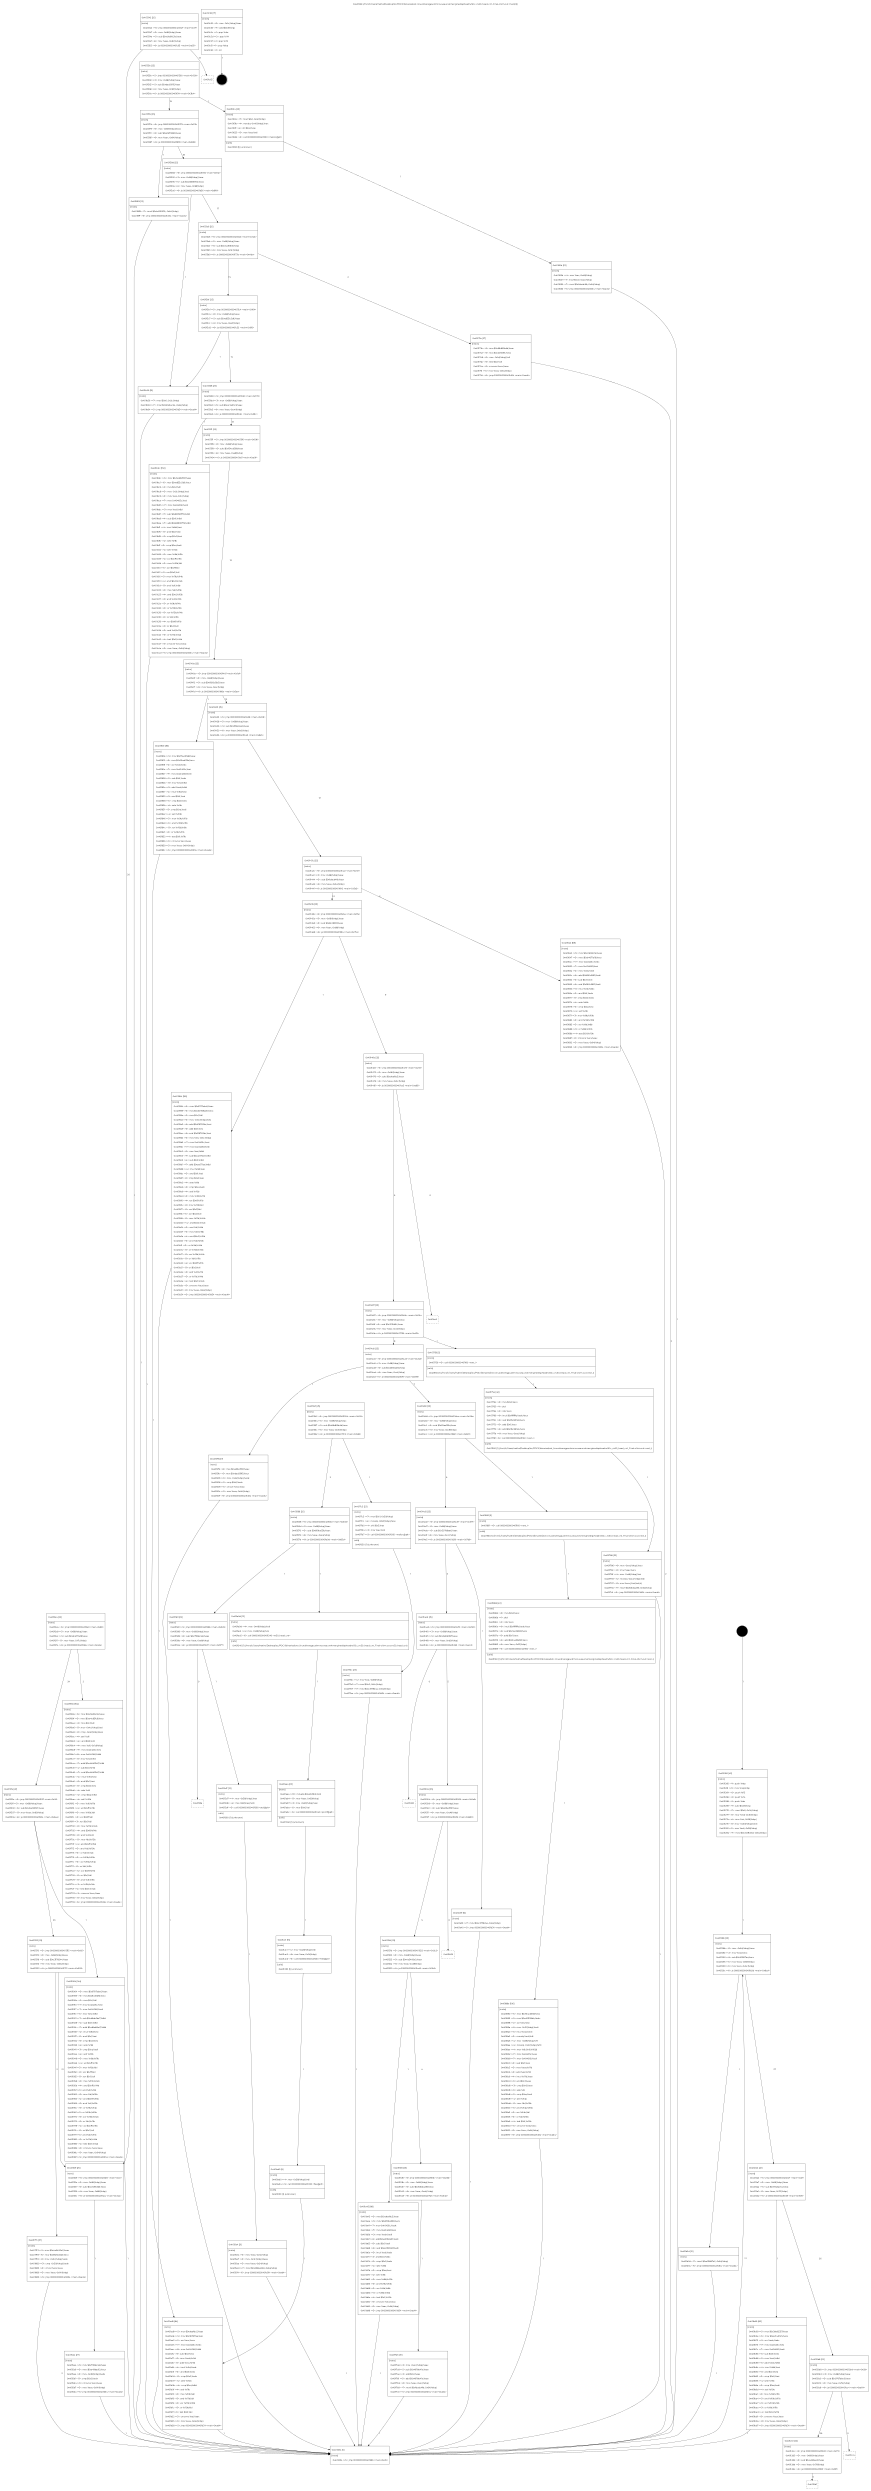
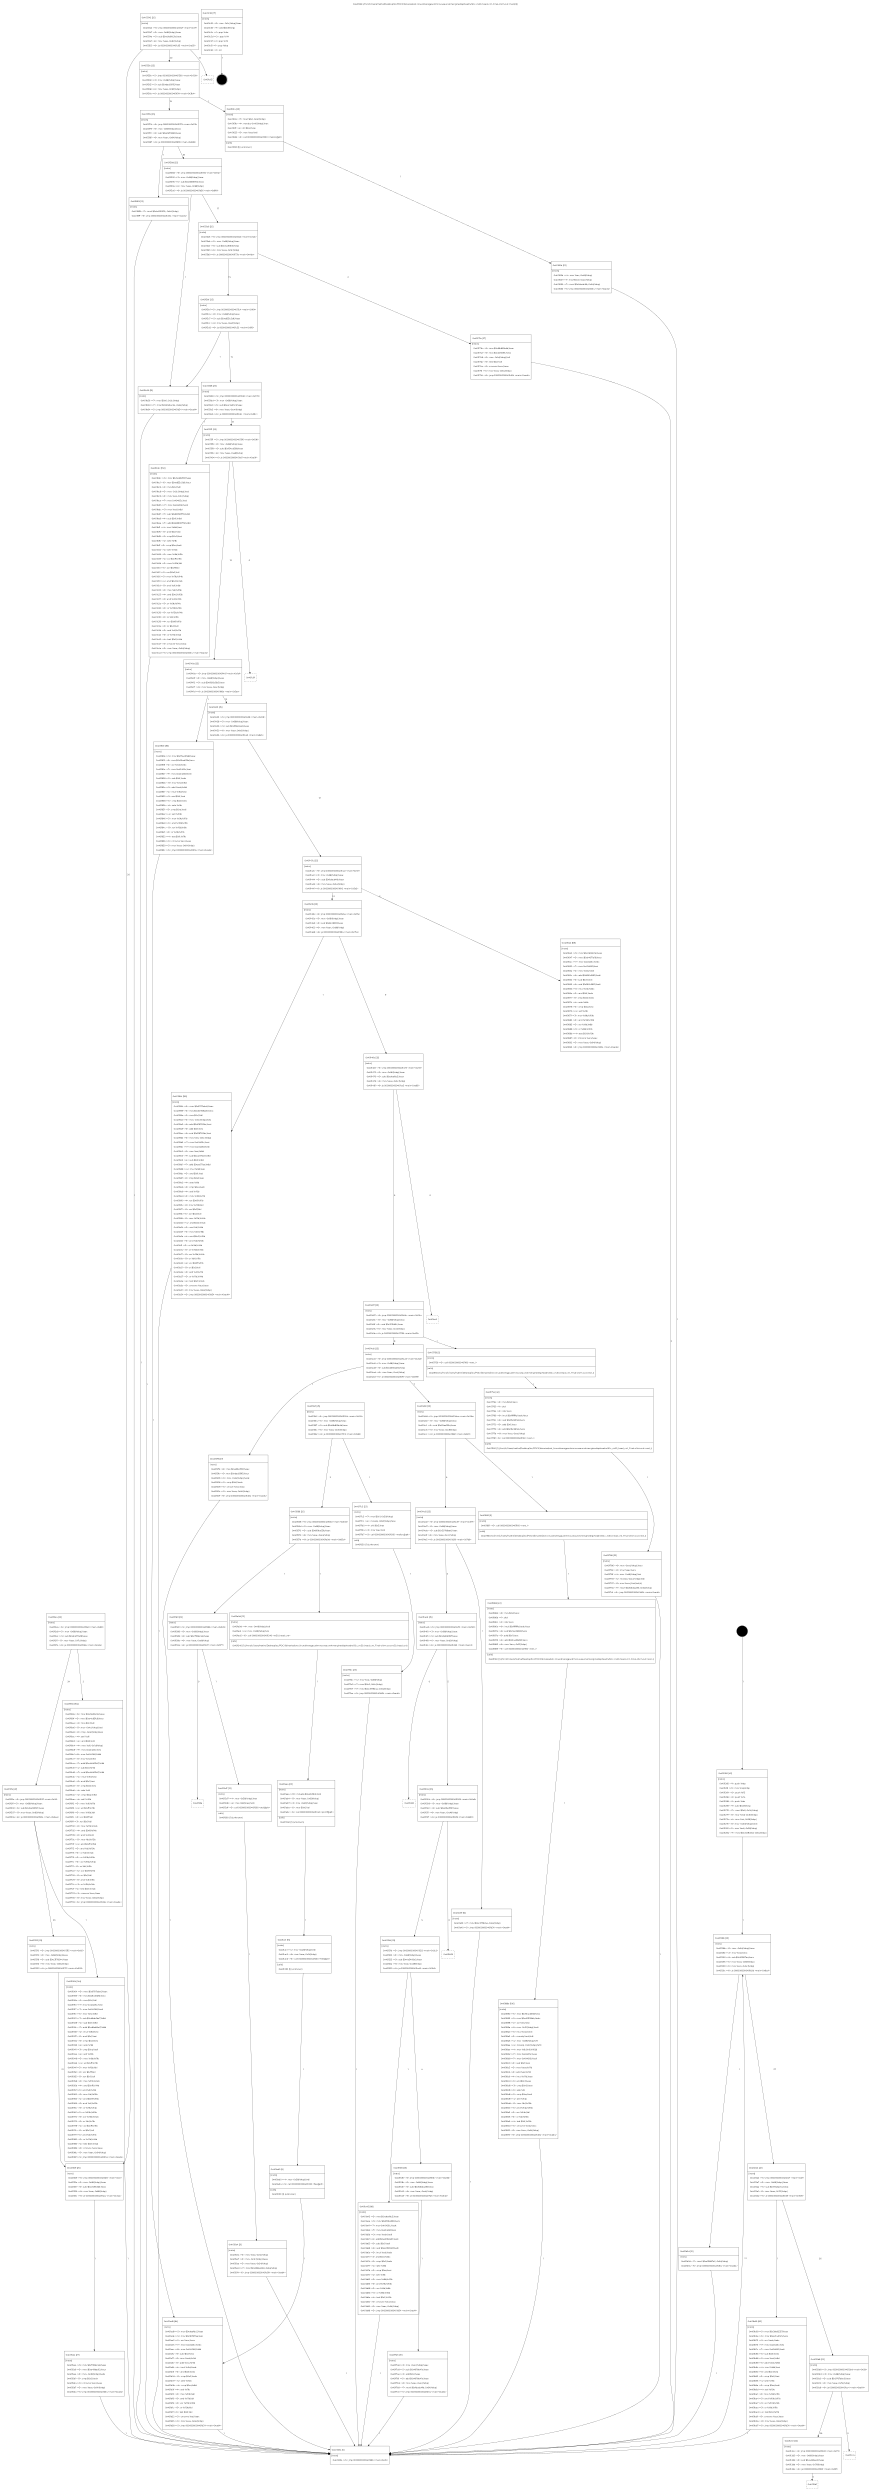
edge "0x401342 [25]" -> "0x40135b [25]": added, label "20"
node "0x401c6f": added
edge "0x401642 [88]" -> "0x401d34 [5]": removed, label "2"
node "0x4017f3 [27]": removed
